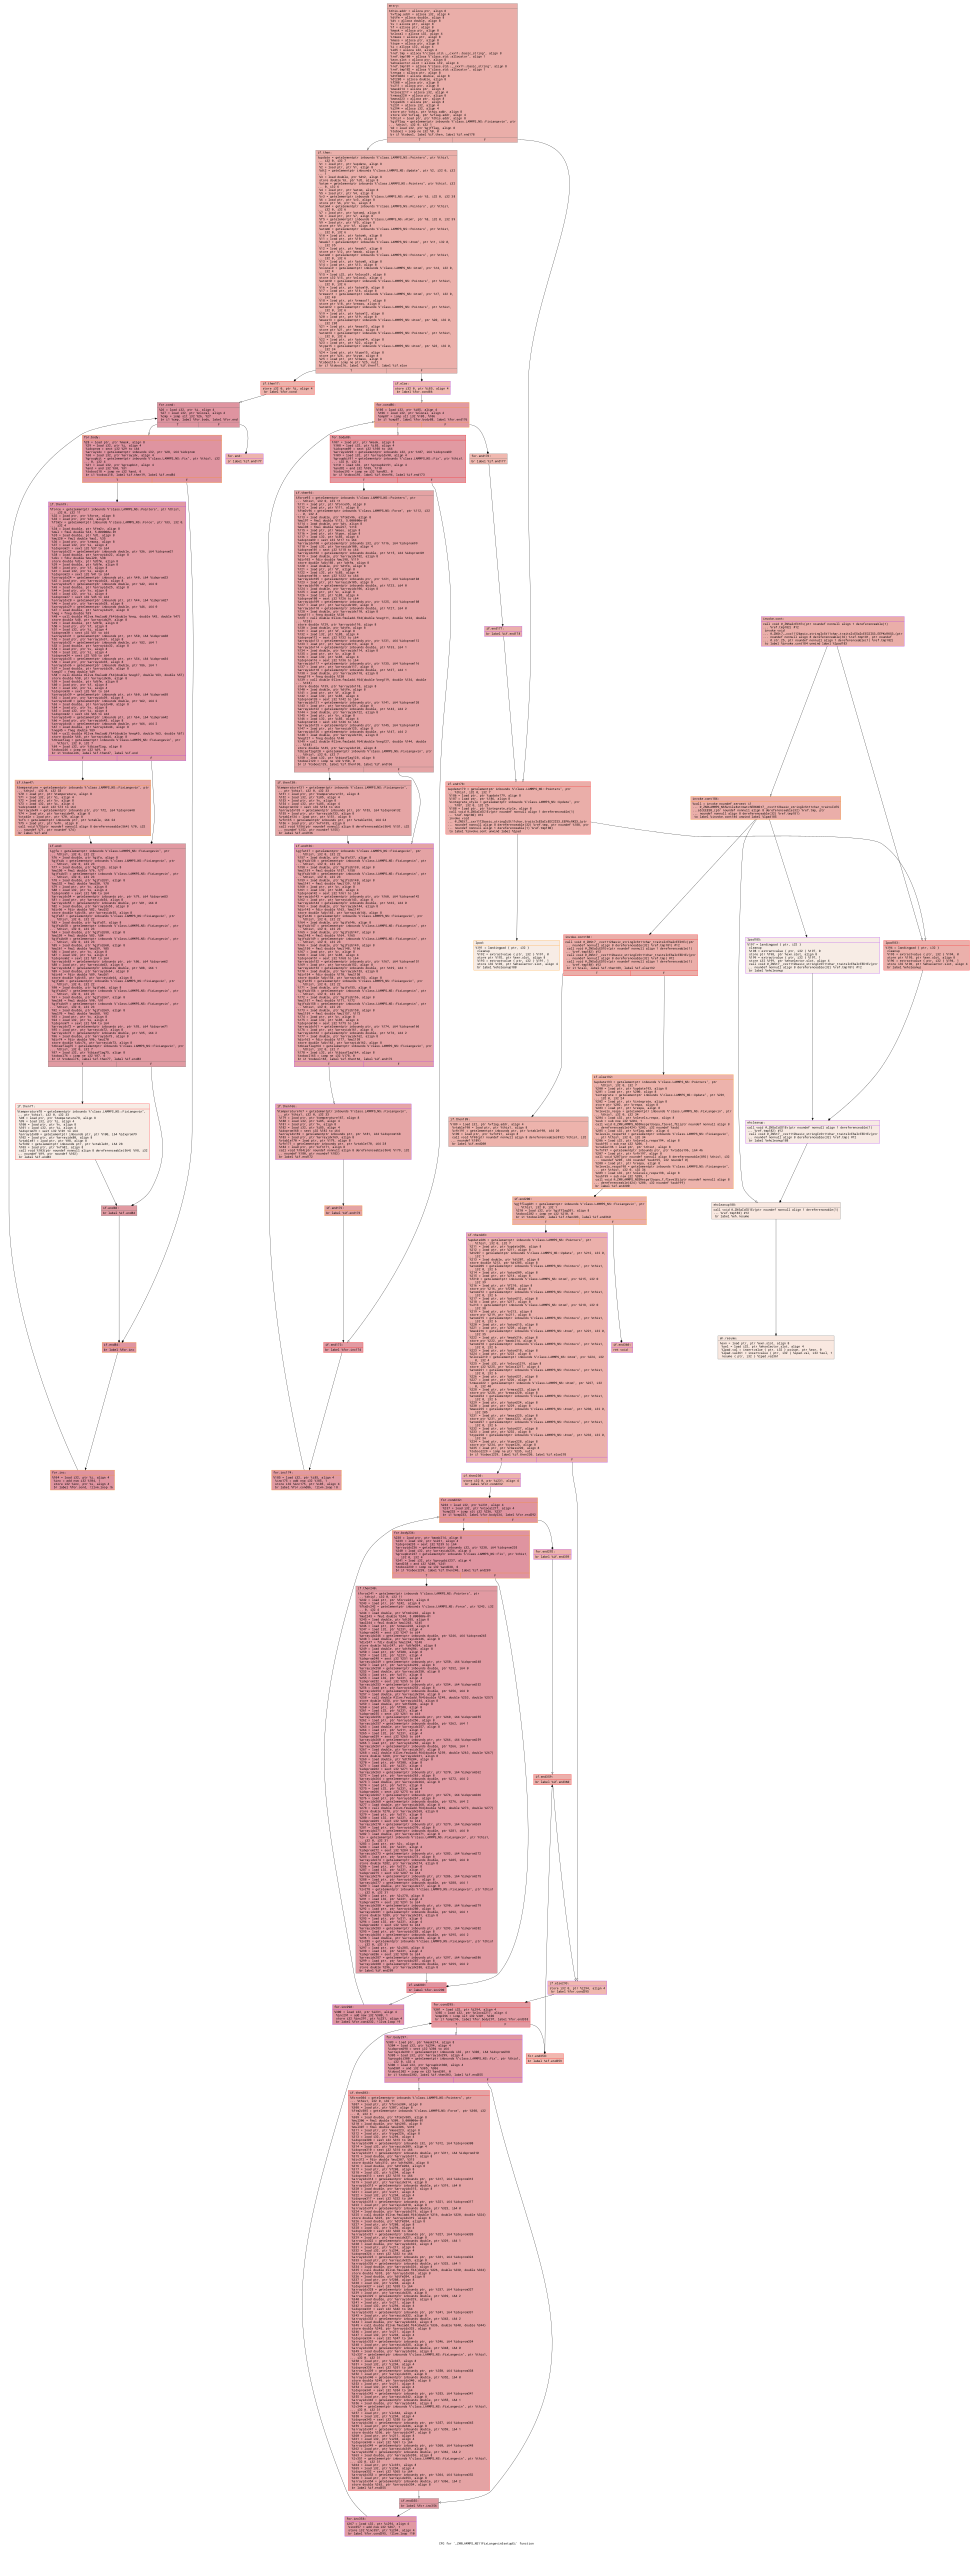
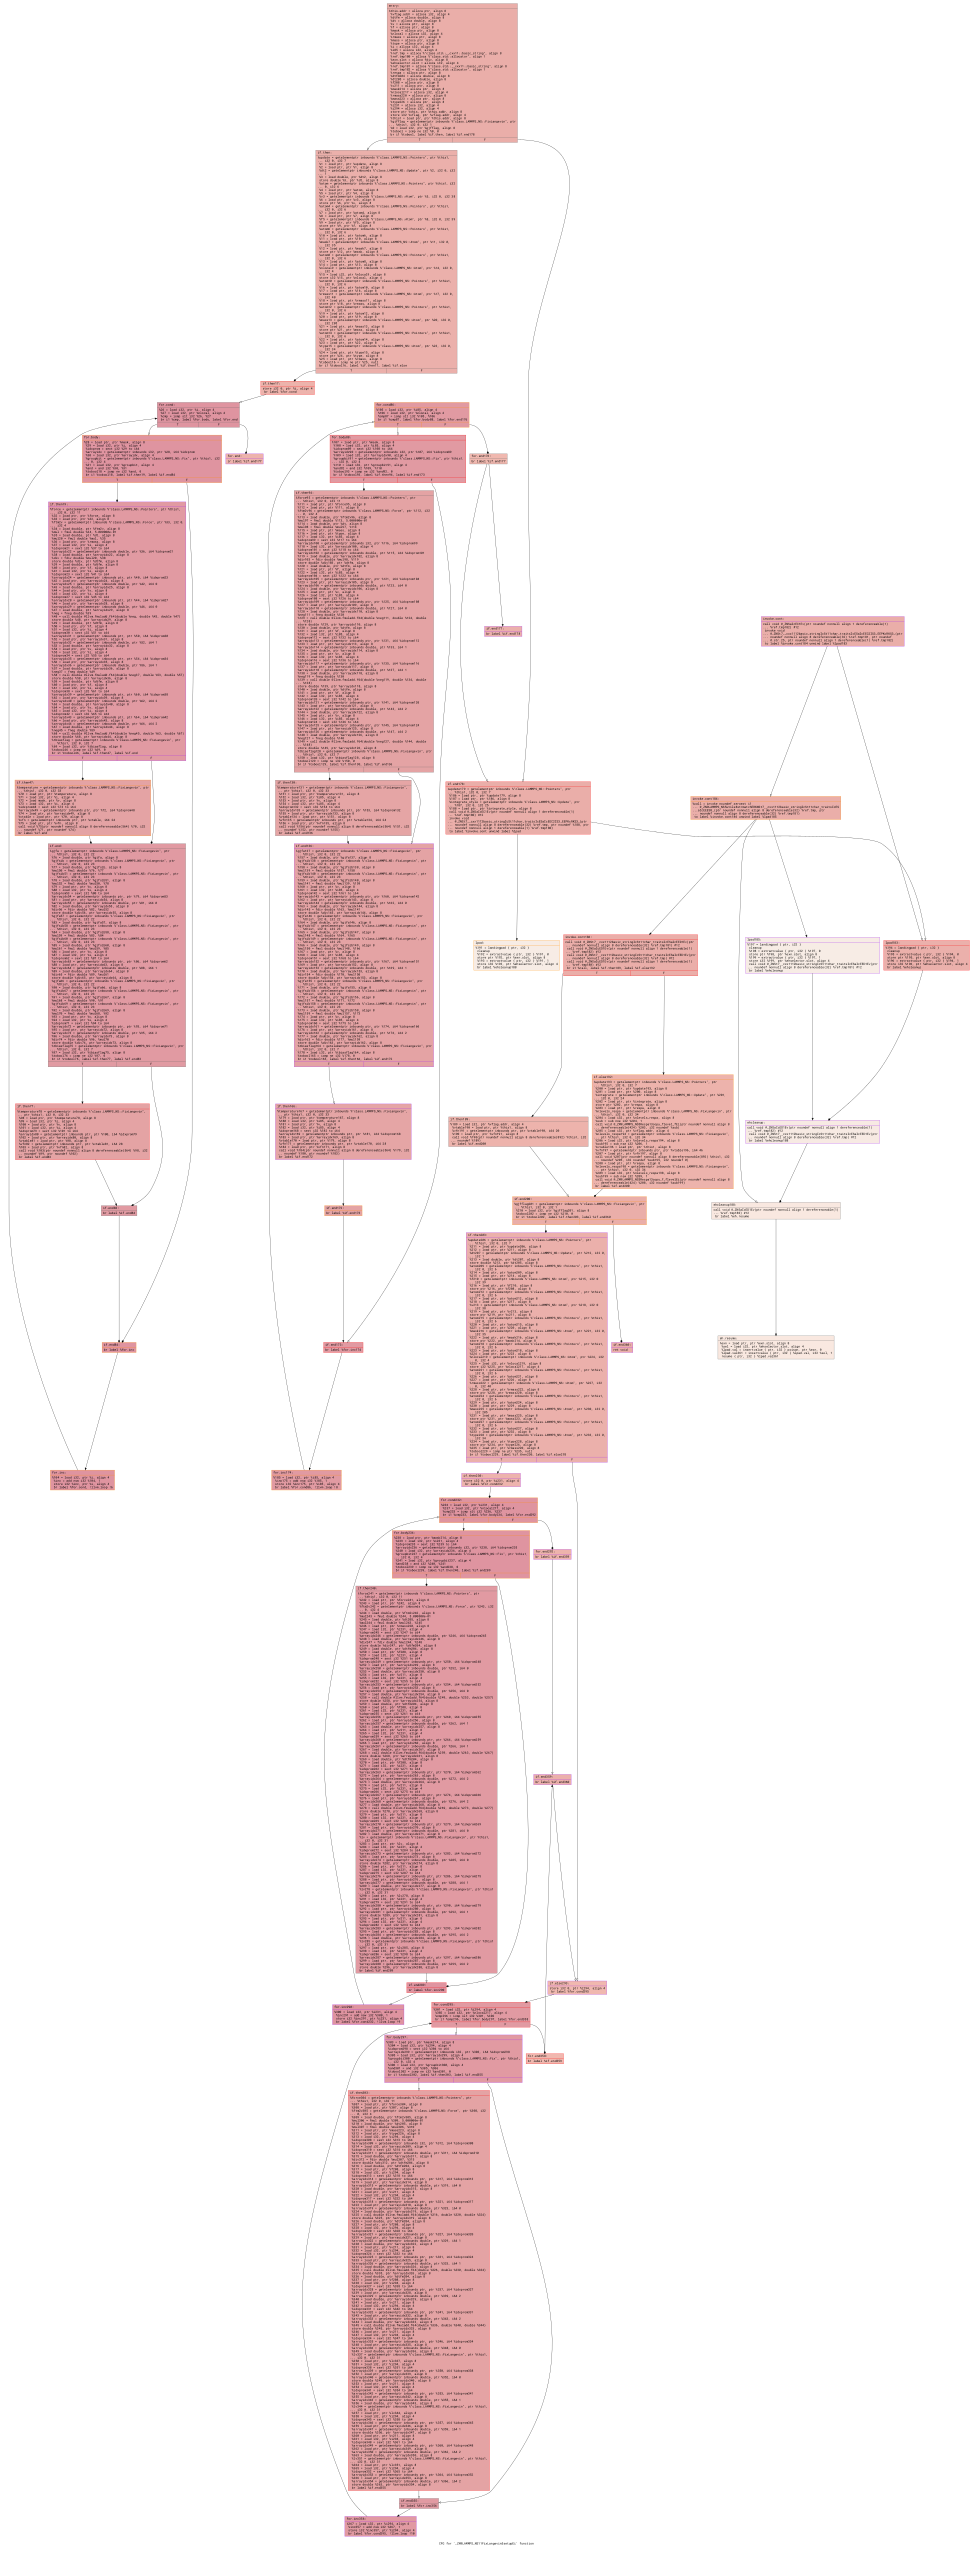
node "entry:": text "%exn.slot = alloca ptr, align 8" -> "%exn.slot = alloca fdiv, align 8"
node "if.else:": removed
edge "if.end177:" -> "if.end178:": now "for.end176:" -> "if.end178:"
node "if.then47:": text "%72 = load ptr, ptr %v, align 8" -> "%72 = load mask, ptr %v, align 8"
node "if.then77:": fillcolor #ecd3c570 -> #c32e3170
edge "if.then189:" -> "if.end200:": added
node "if.end359:": color red -> purple
